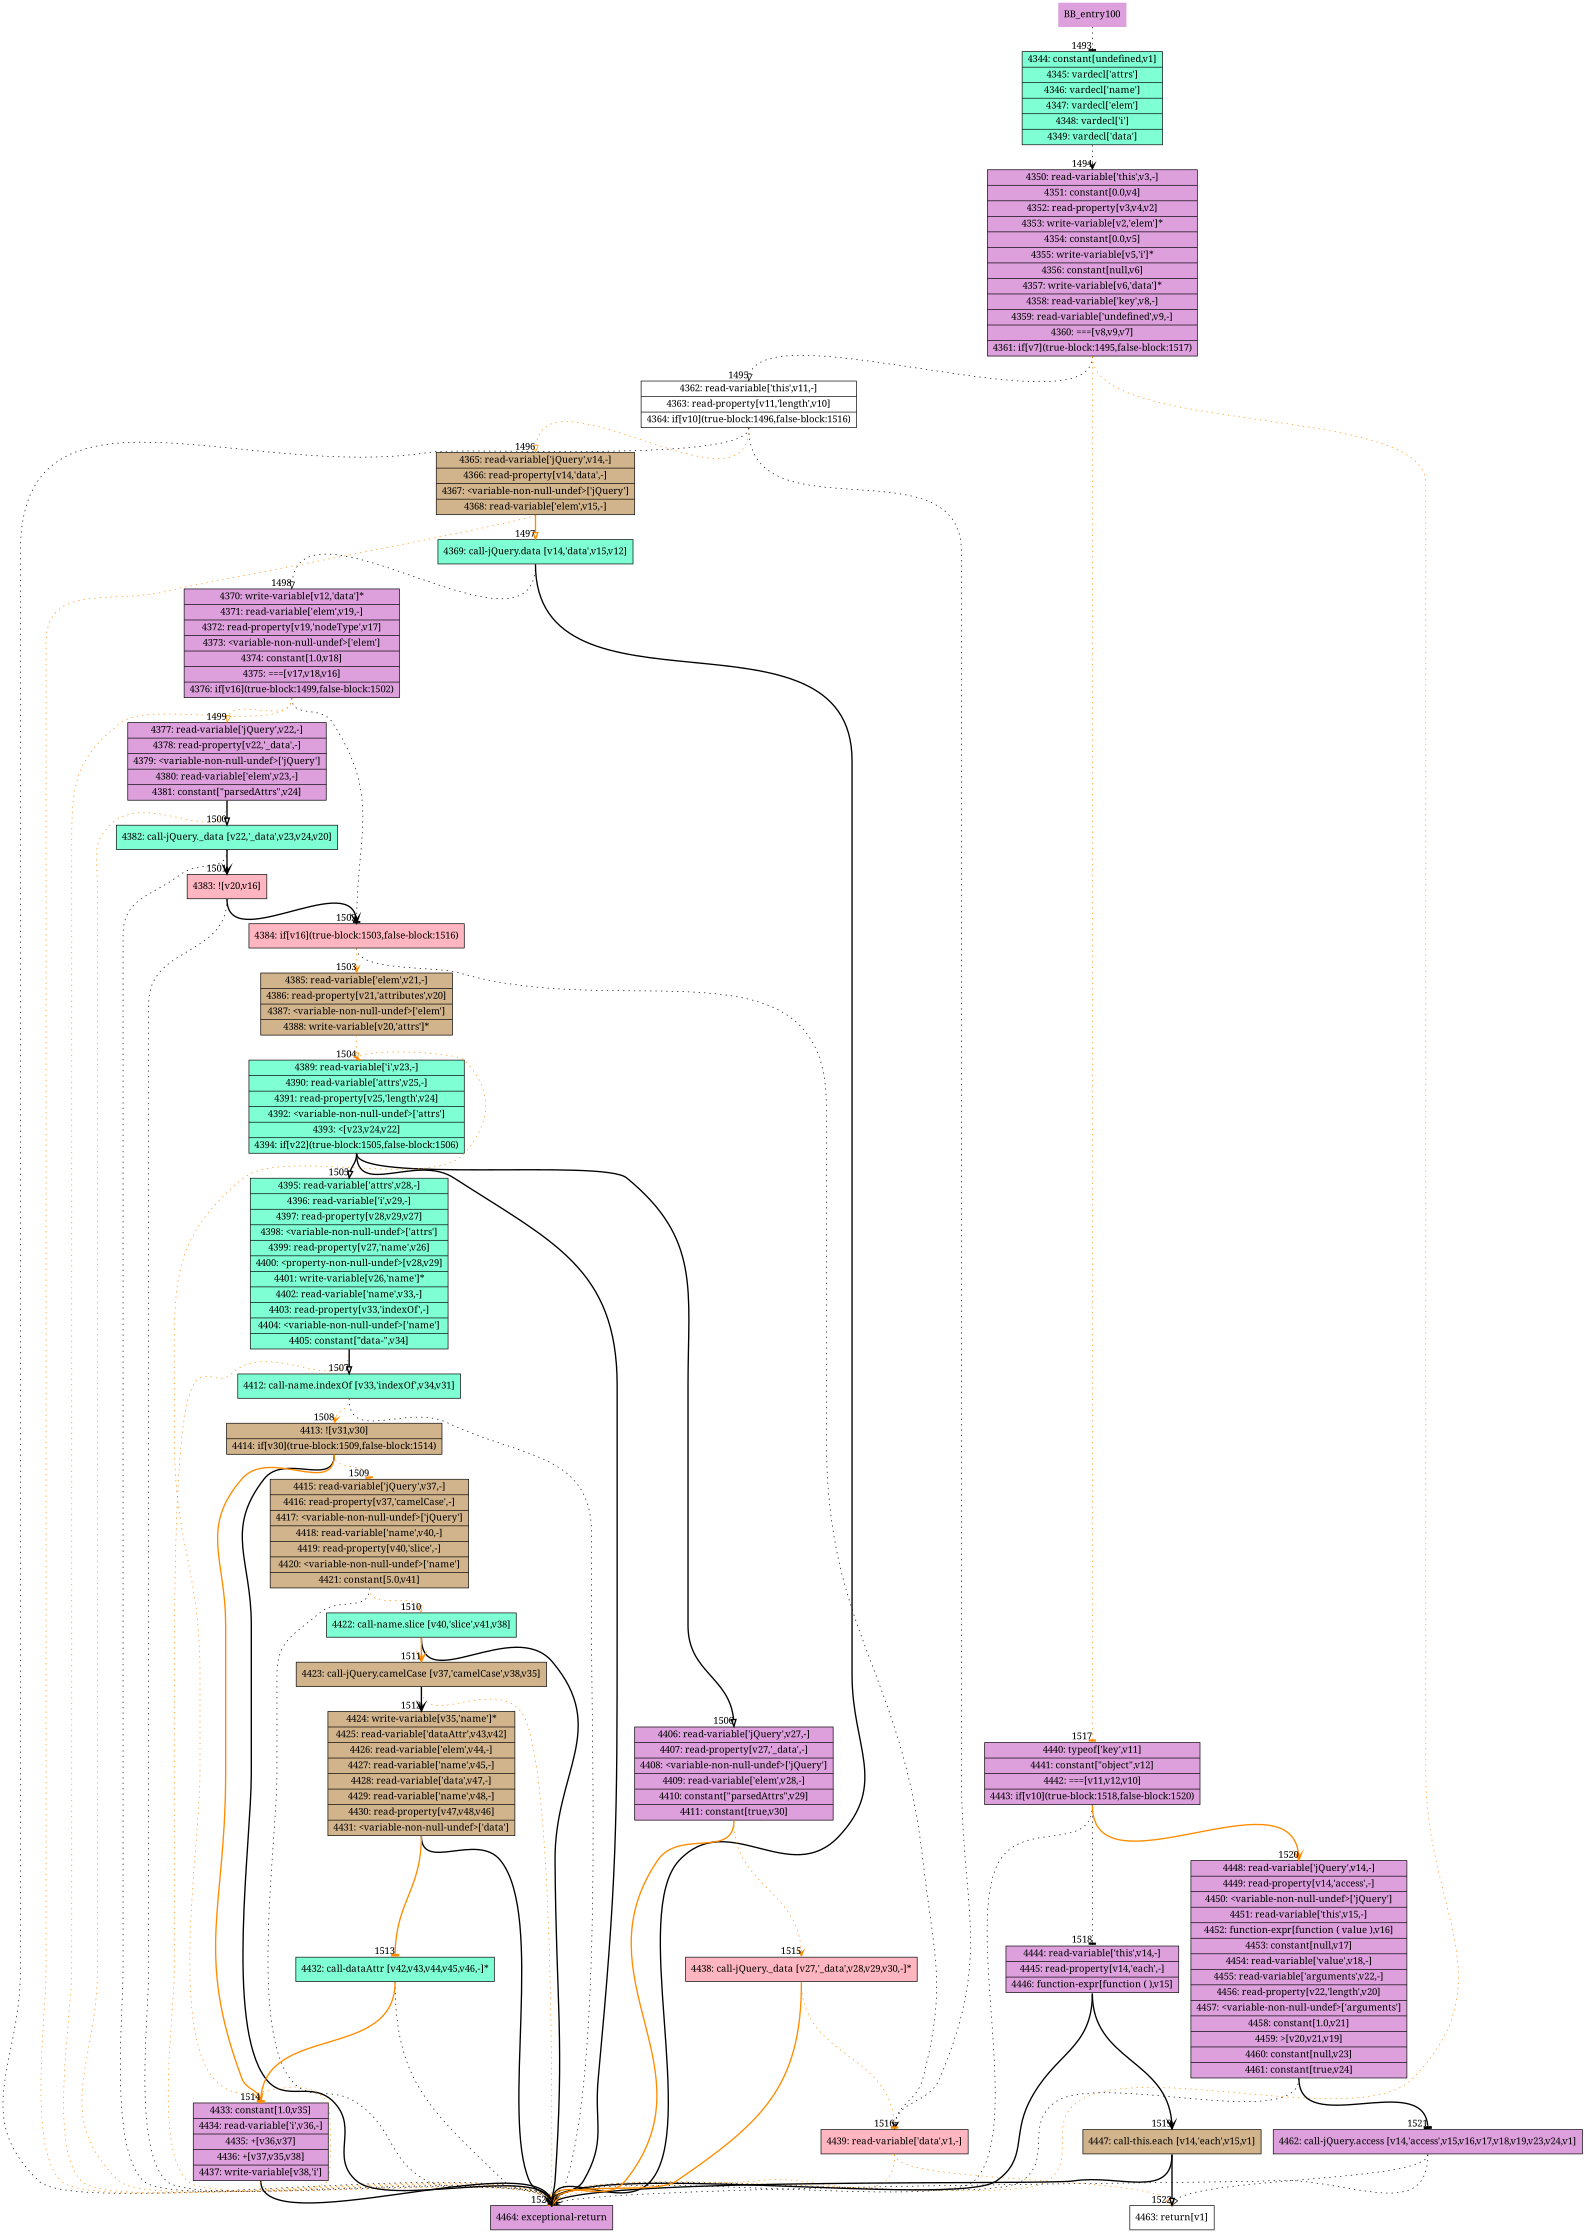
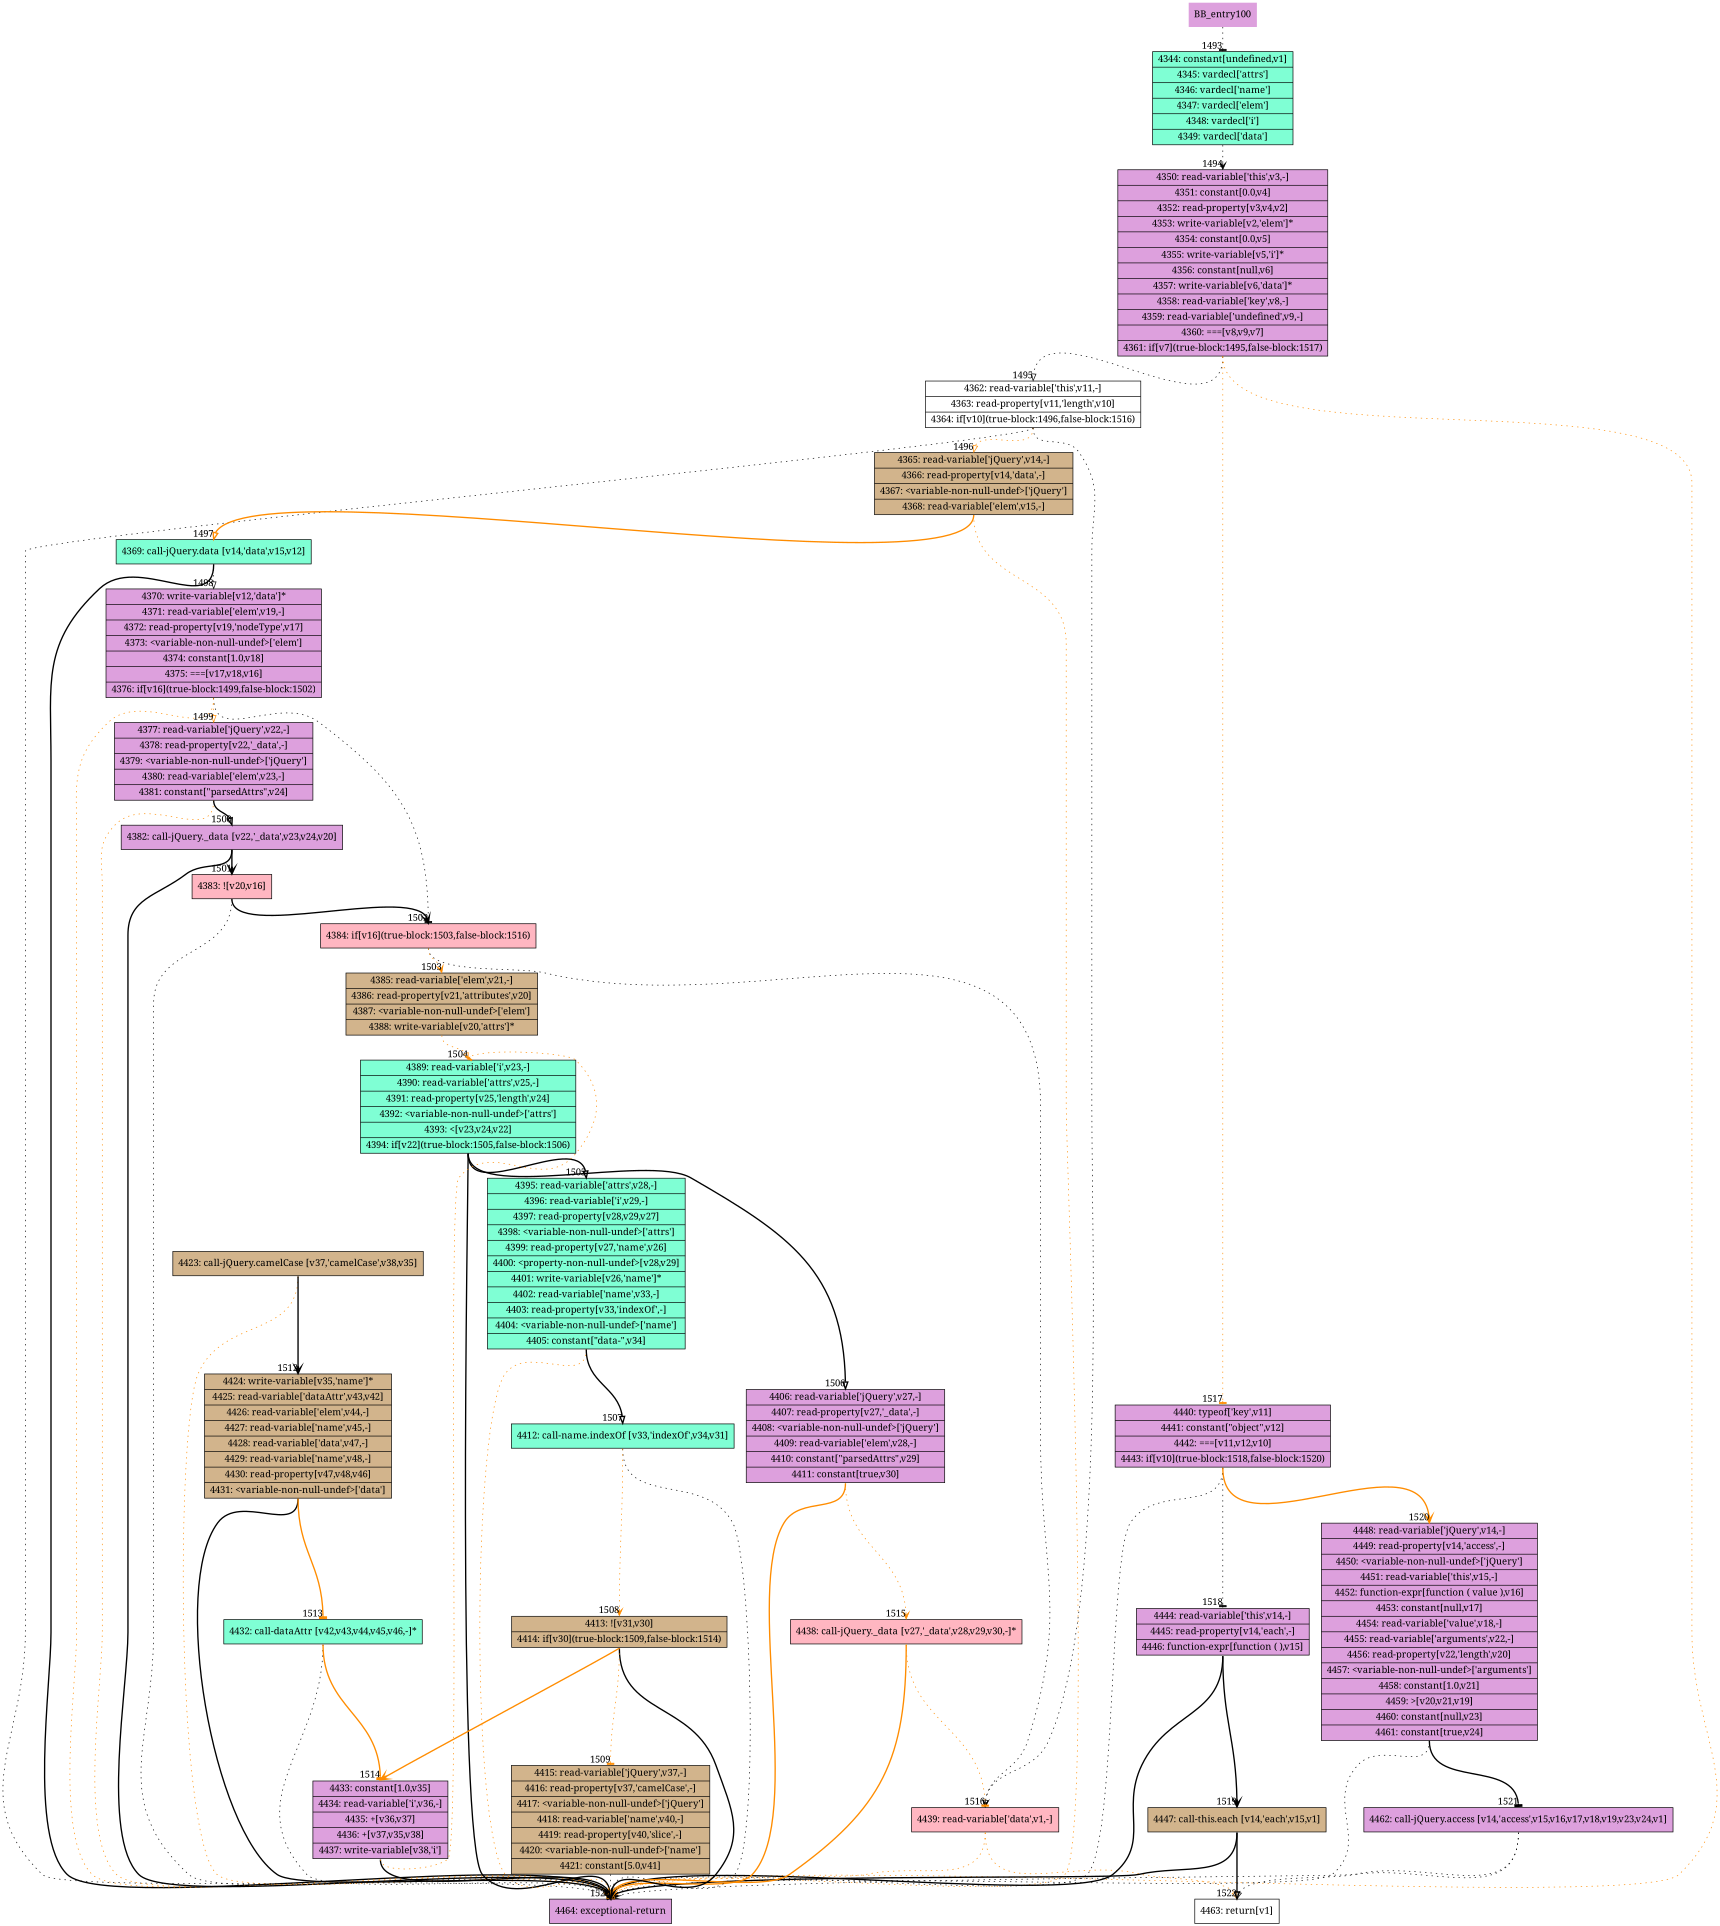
node "4382: call-jQuery._data [v22,'_data',v23,v24,v20]": fillcolor aquamarine -> plum
node "4422: call-name.slice [v40,'slice',v41,v38]": removed
edge "4382: call-jQuery._data [v22,'_data',v23,v24,v20]" -> "4464: exceptional-return": style dotted -> bold
